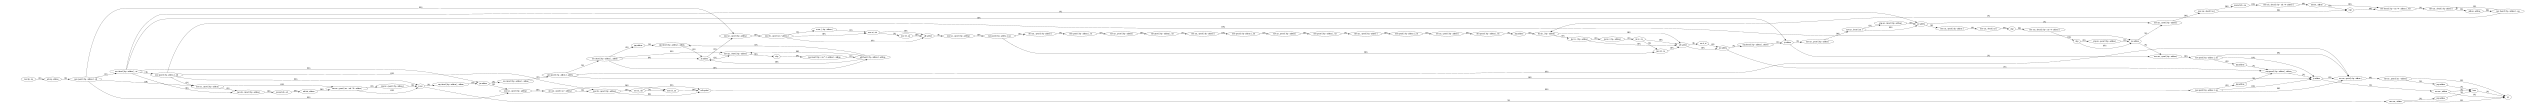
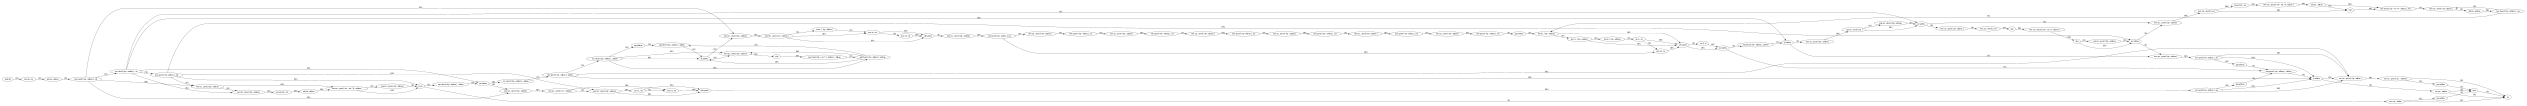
node "push rbp": added
